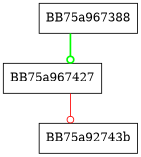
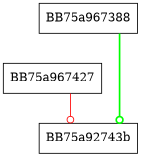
edge "BB75a967388" -> "BB75a967427": now "BB75a967388" -> "BB75a92743b"
